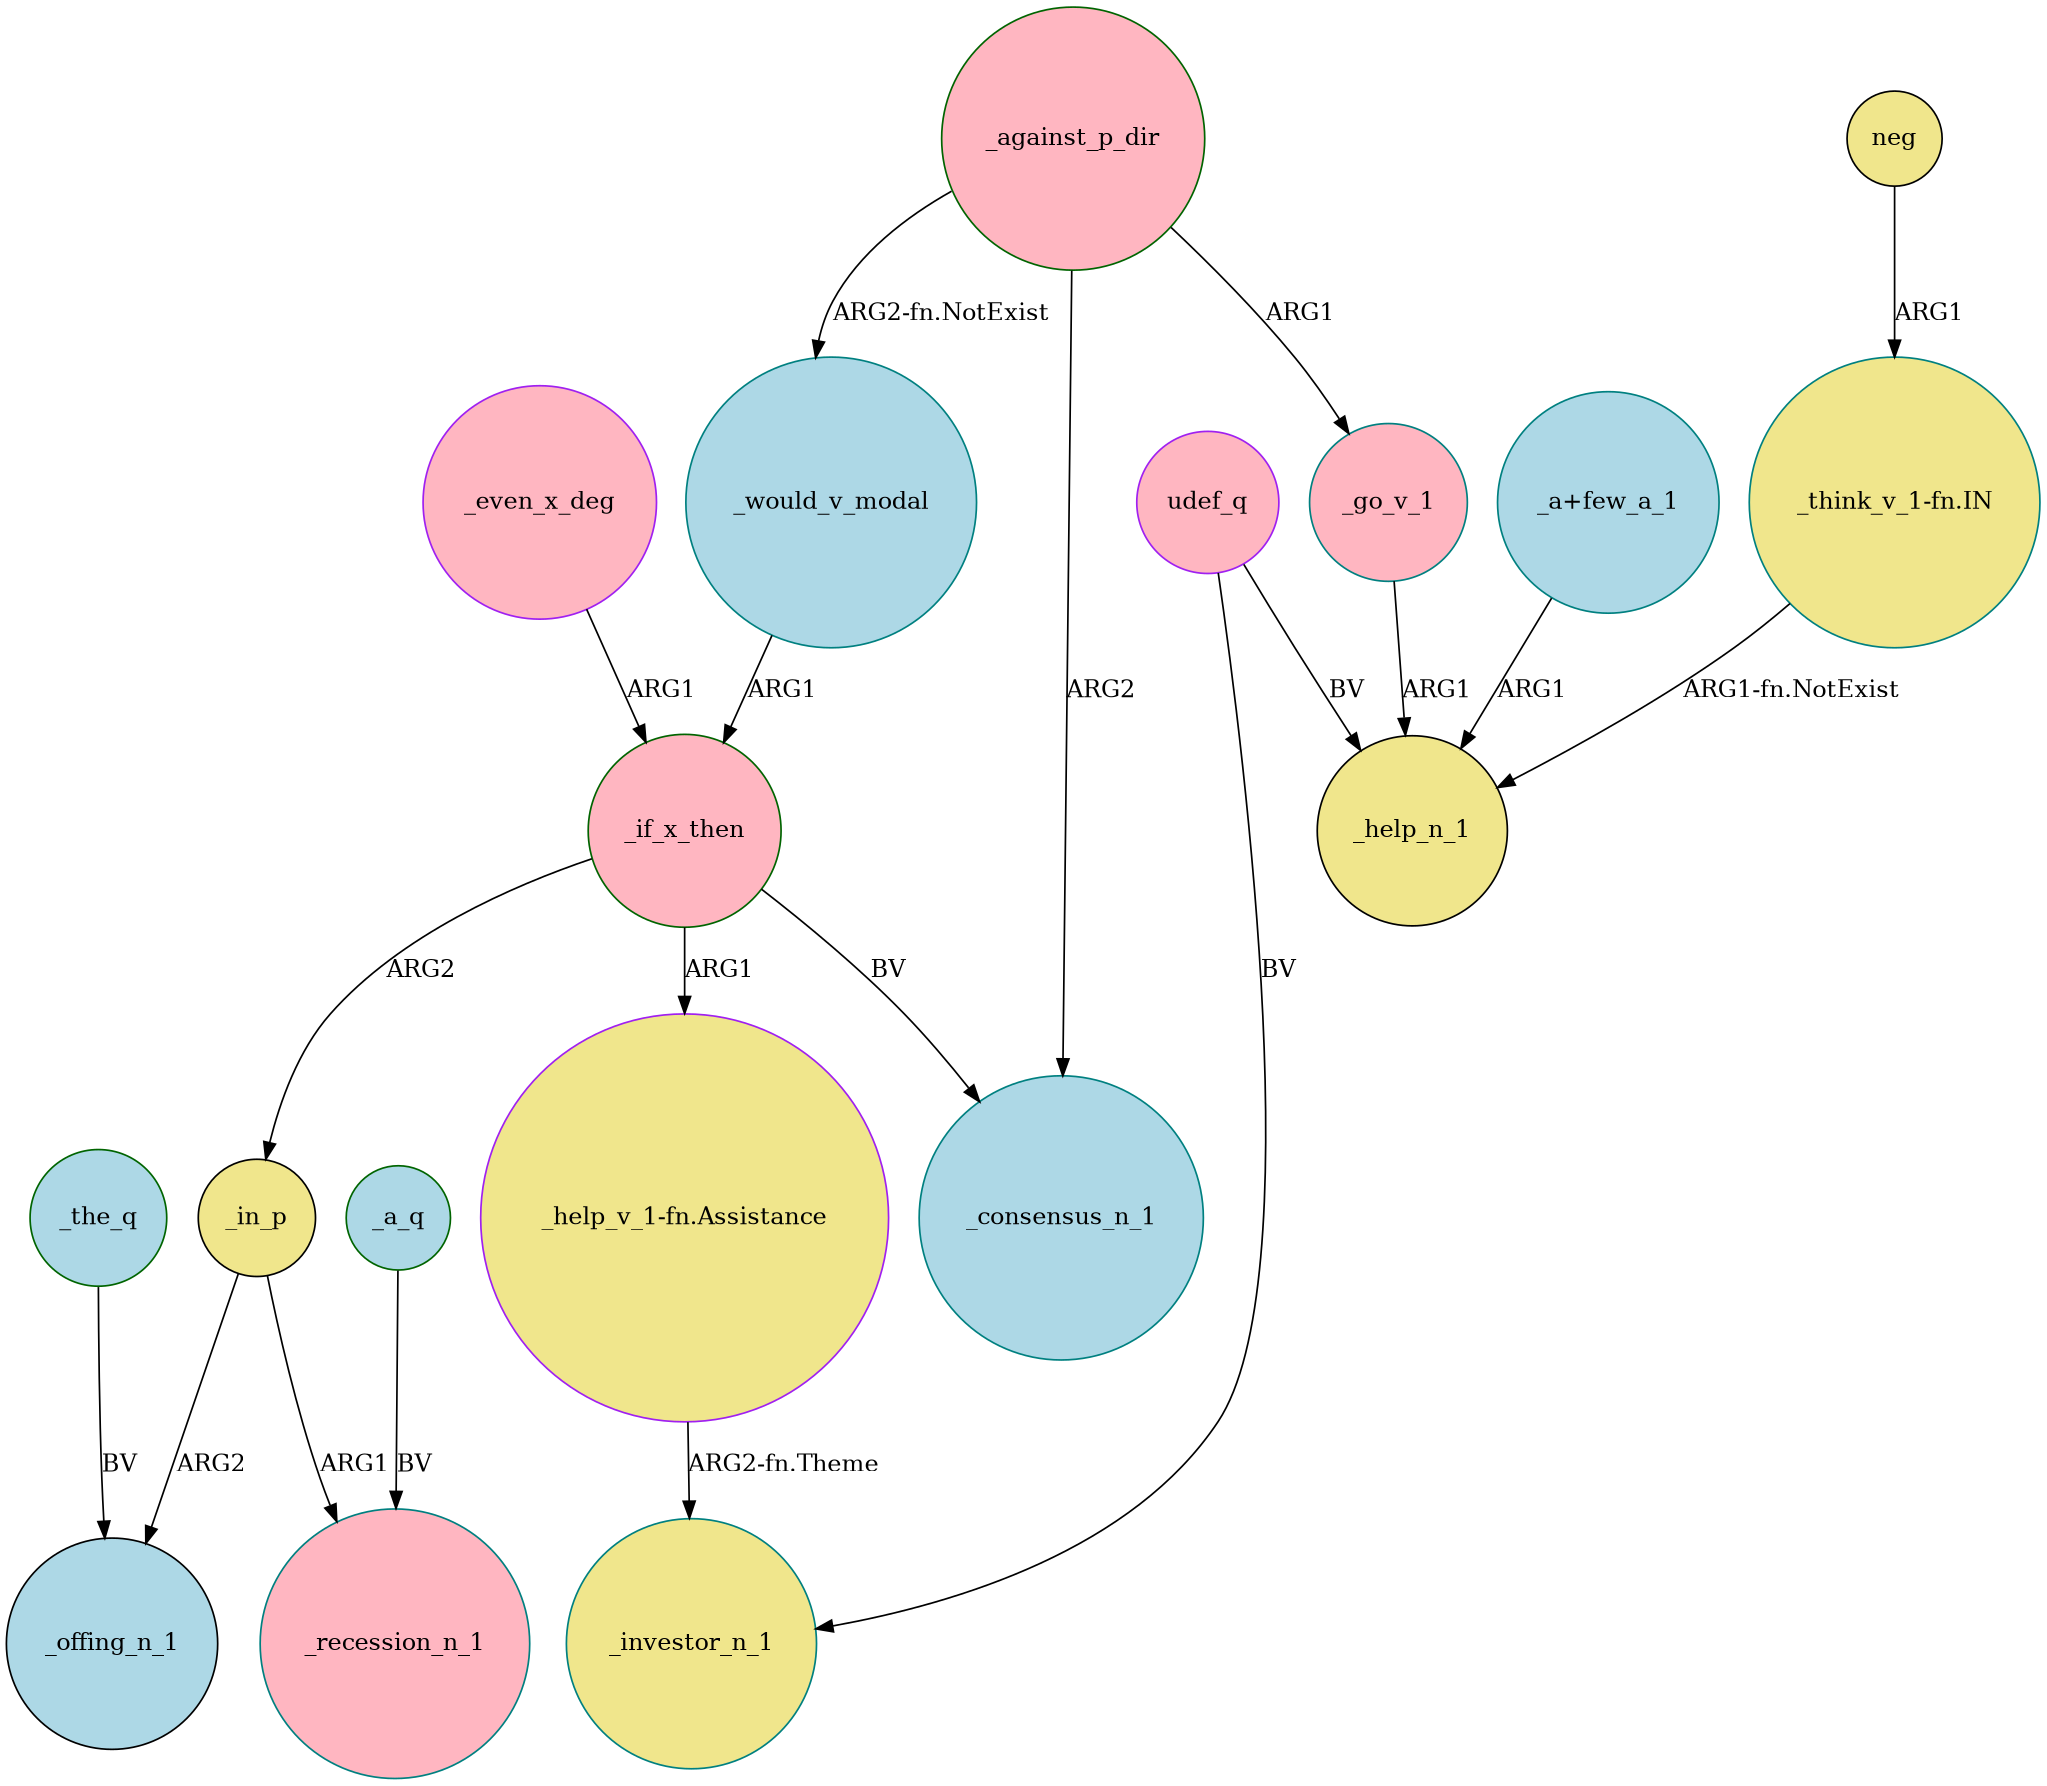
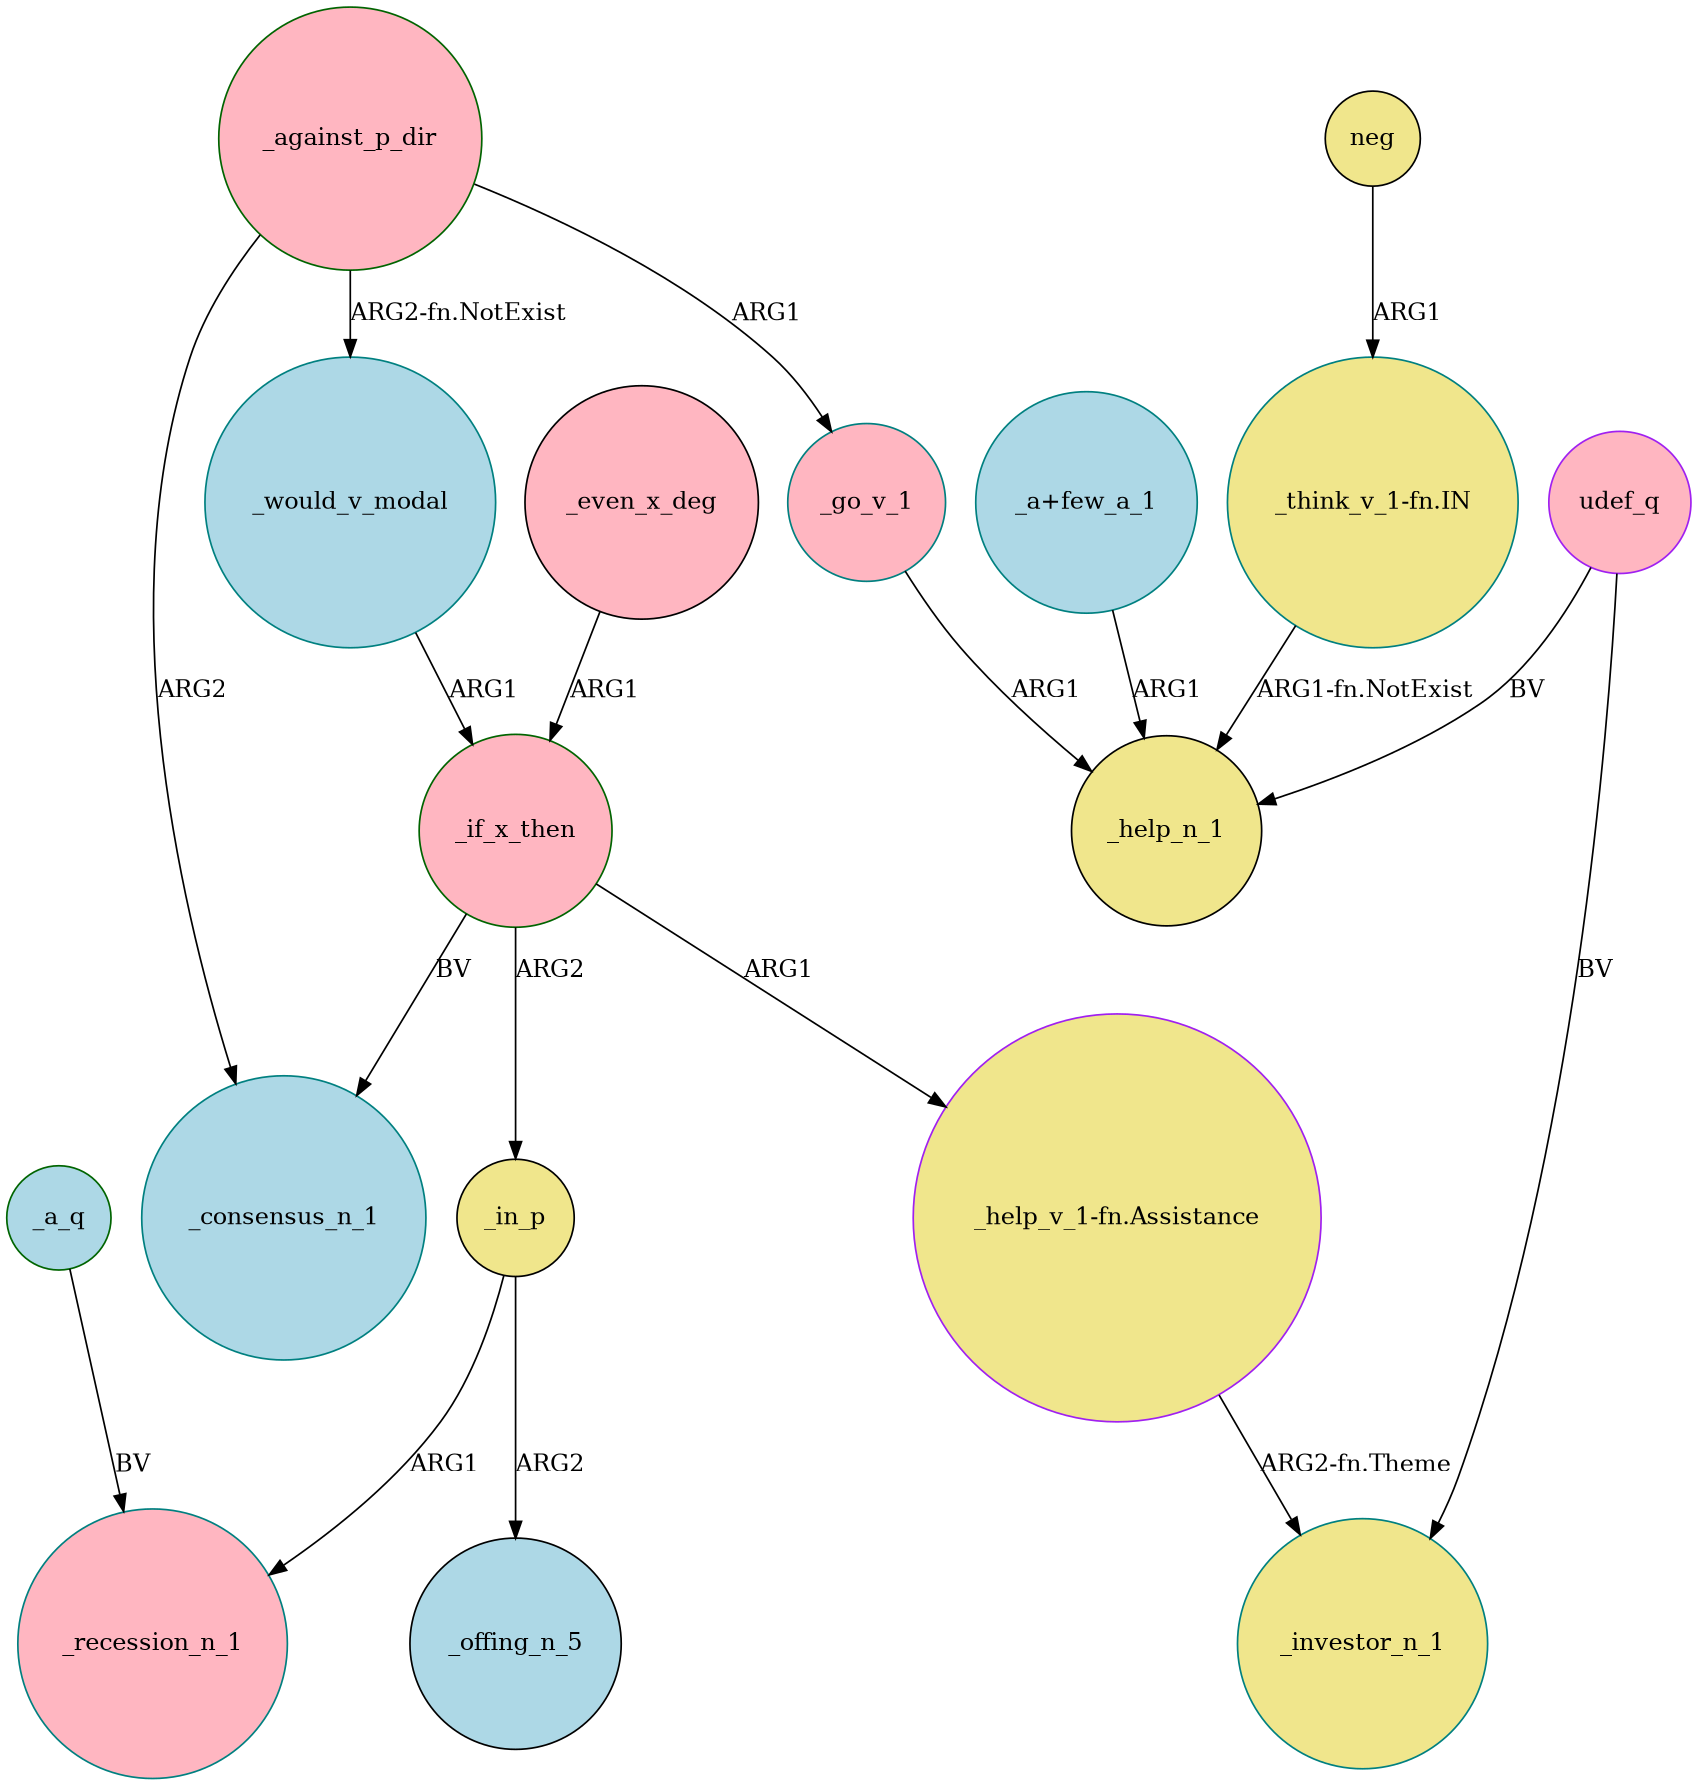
node "_even_x_deg": color purple -> black
node "_the_q": removed
node "_offing_n_1": label "_offing_n_1" -> "_offing_n_5"
